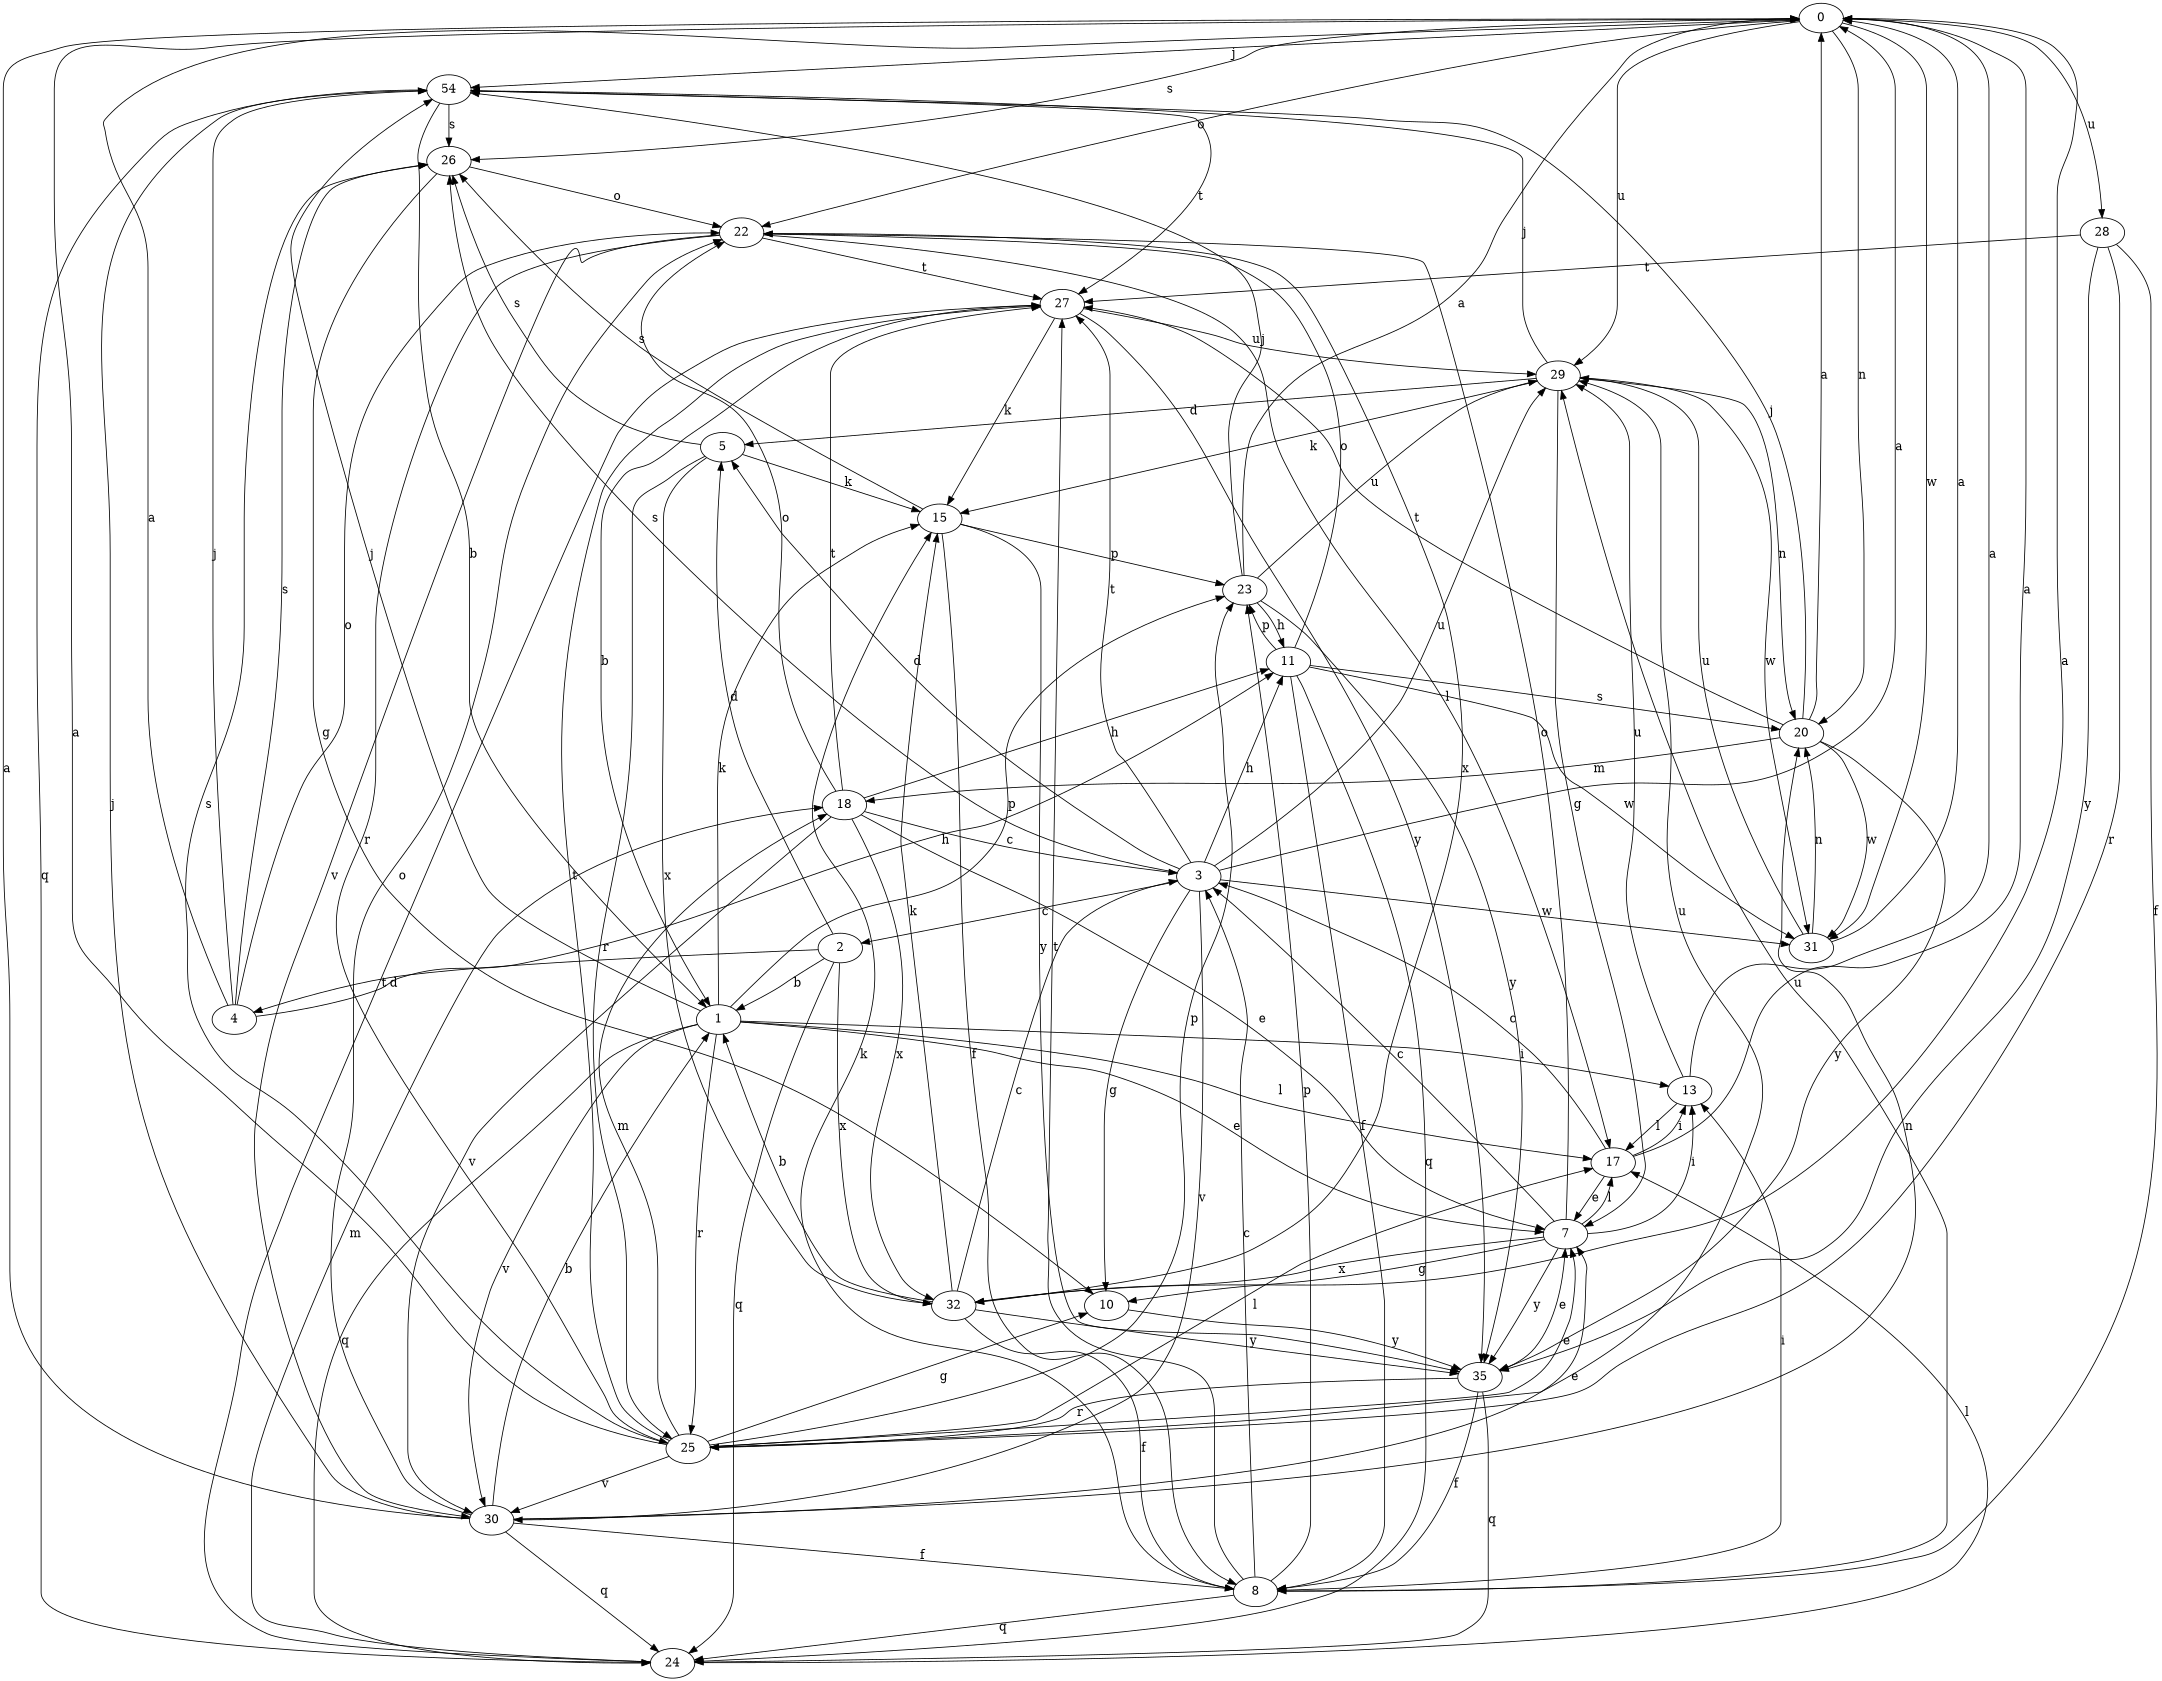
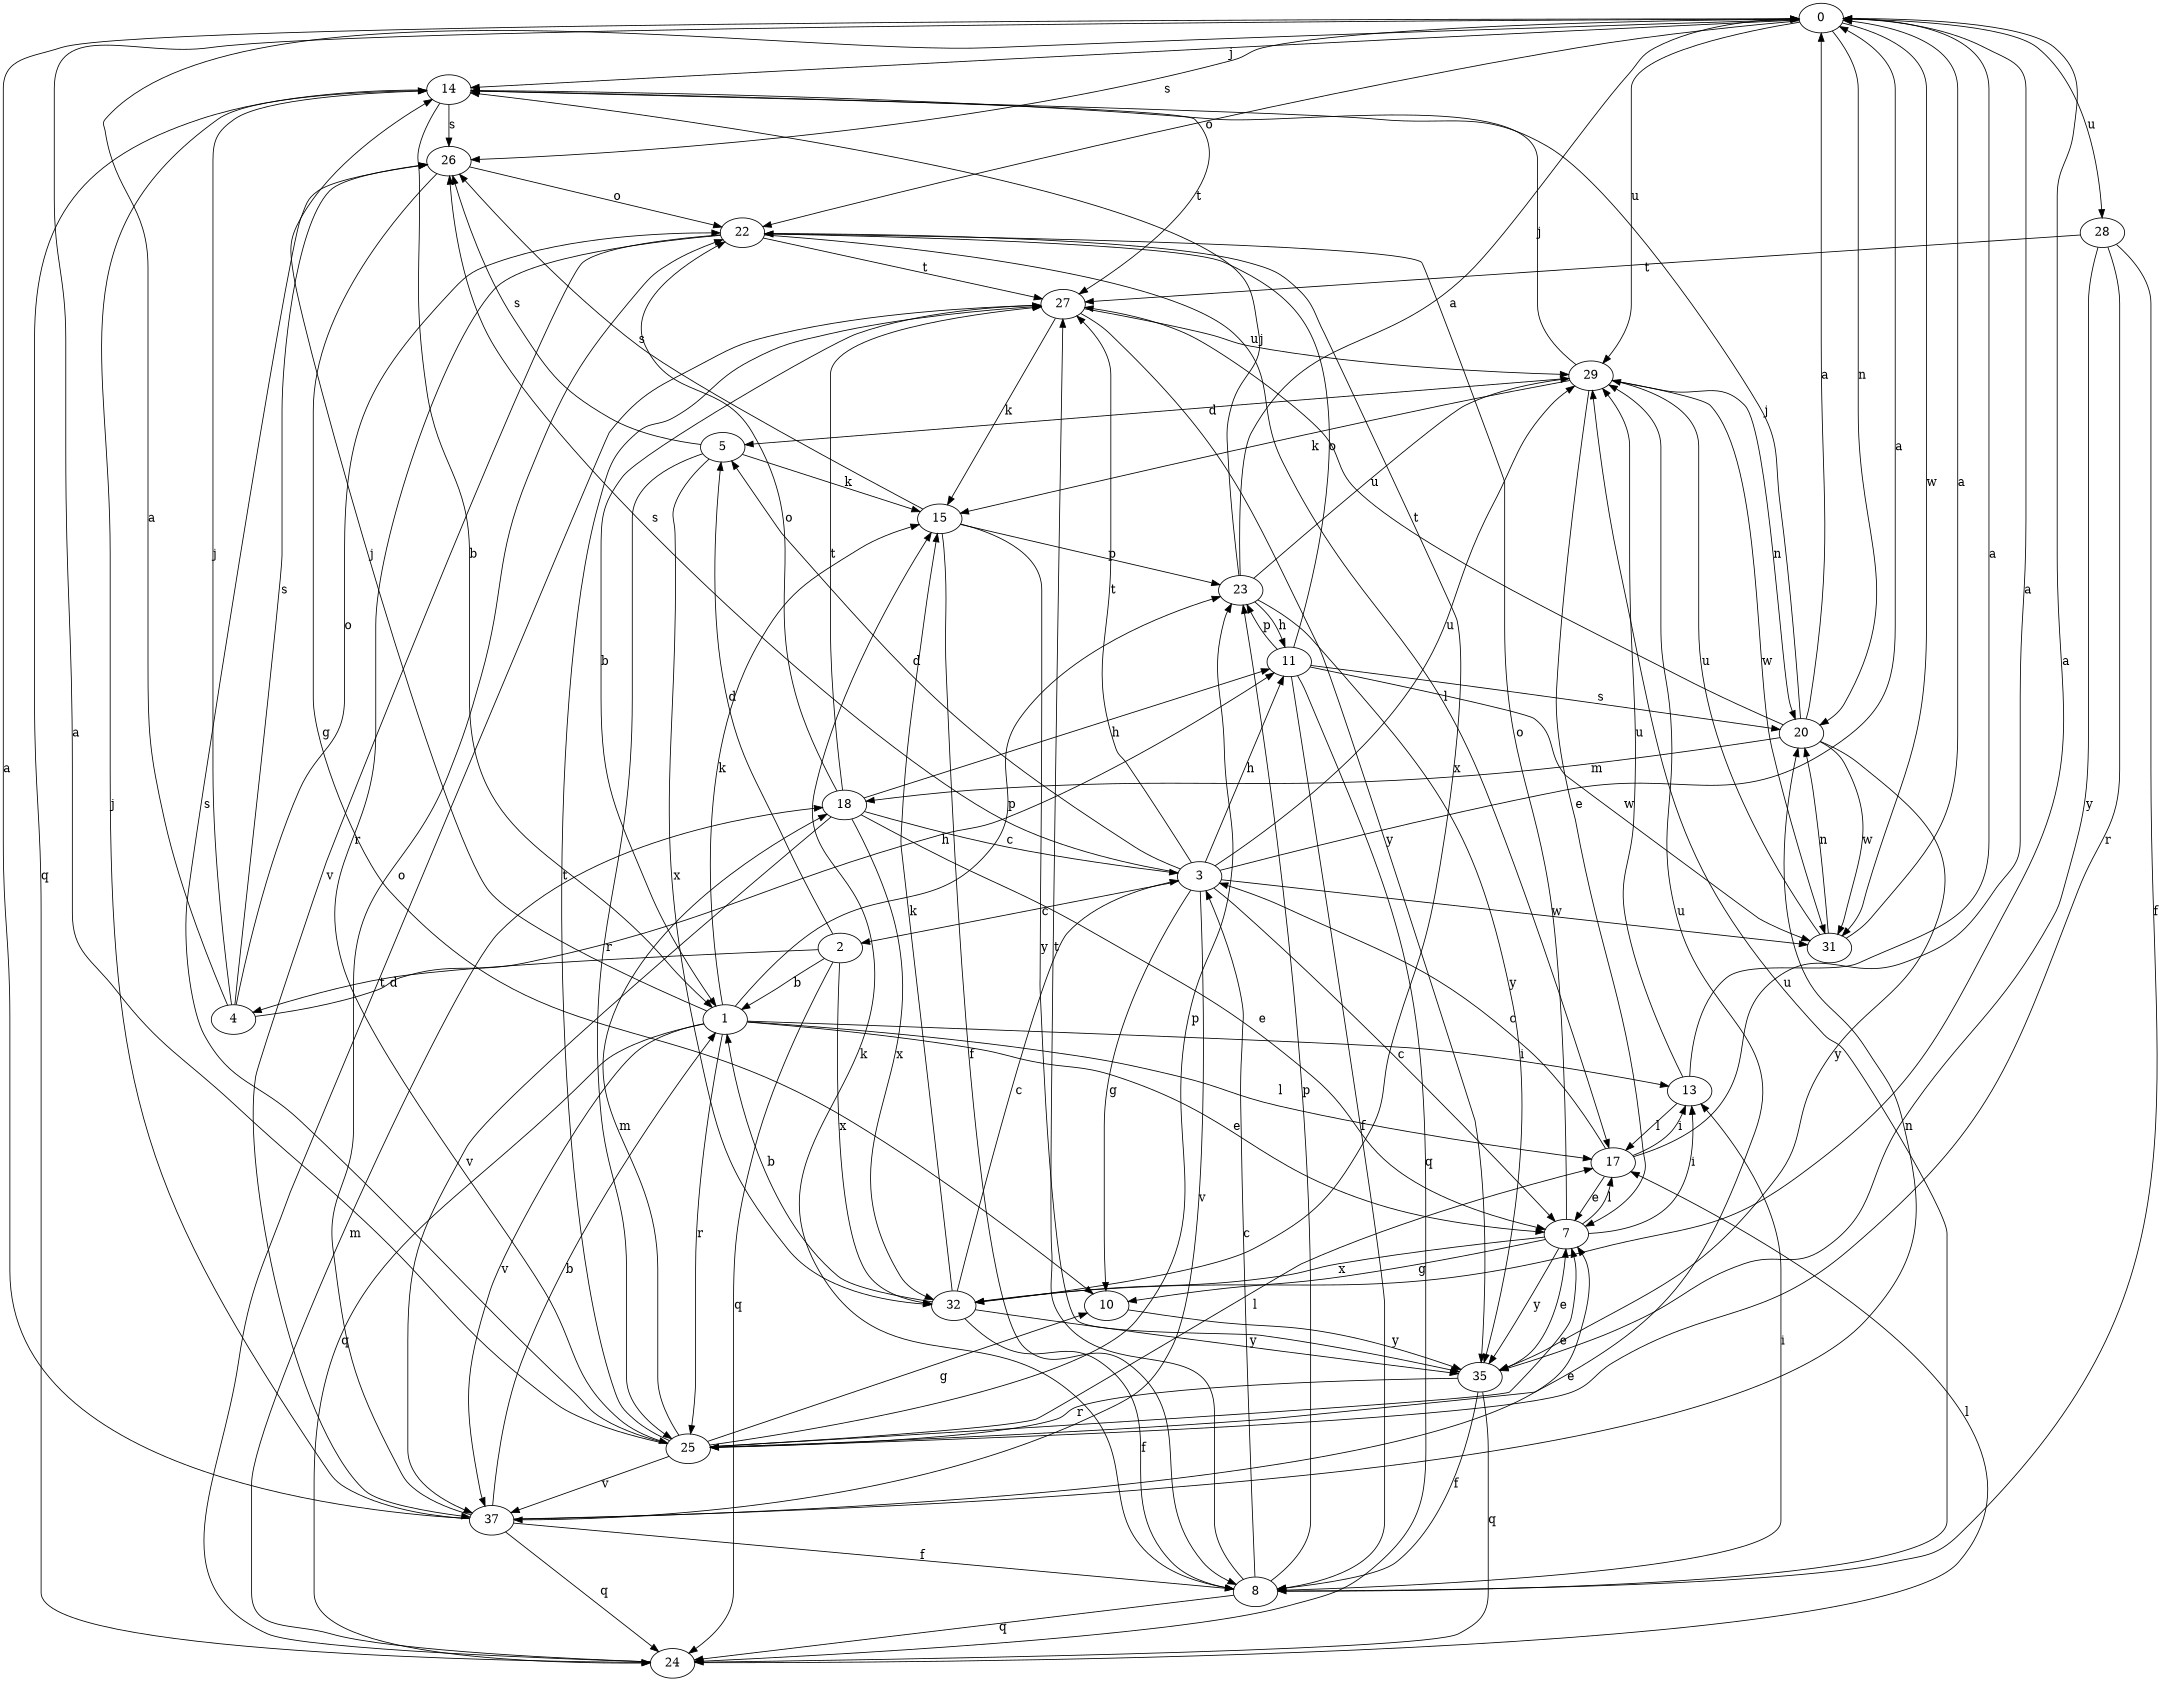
node "54": label "54" -> "14"
edge "29" -> "7": label "g" -> "e"
edge "7" -> "3": reversed
node "30": label "30" -> "37"
